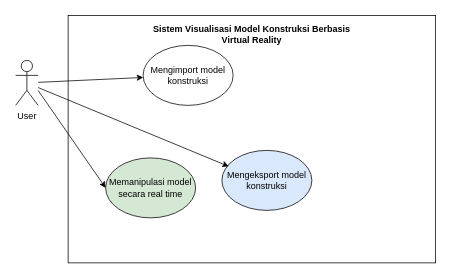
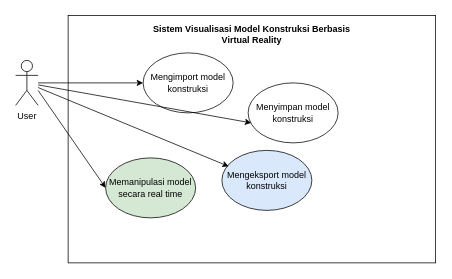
node "Mengimport model konstruksi": moved (188, 75) -> (188, 83)
edge "User" -> "Menyimpan model konstruksi": added
node "Menyimpan model konstruksi": added
